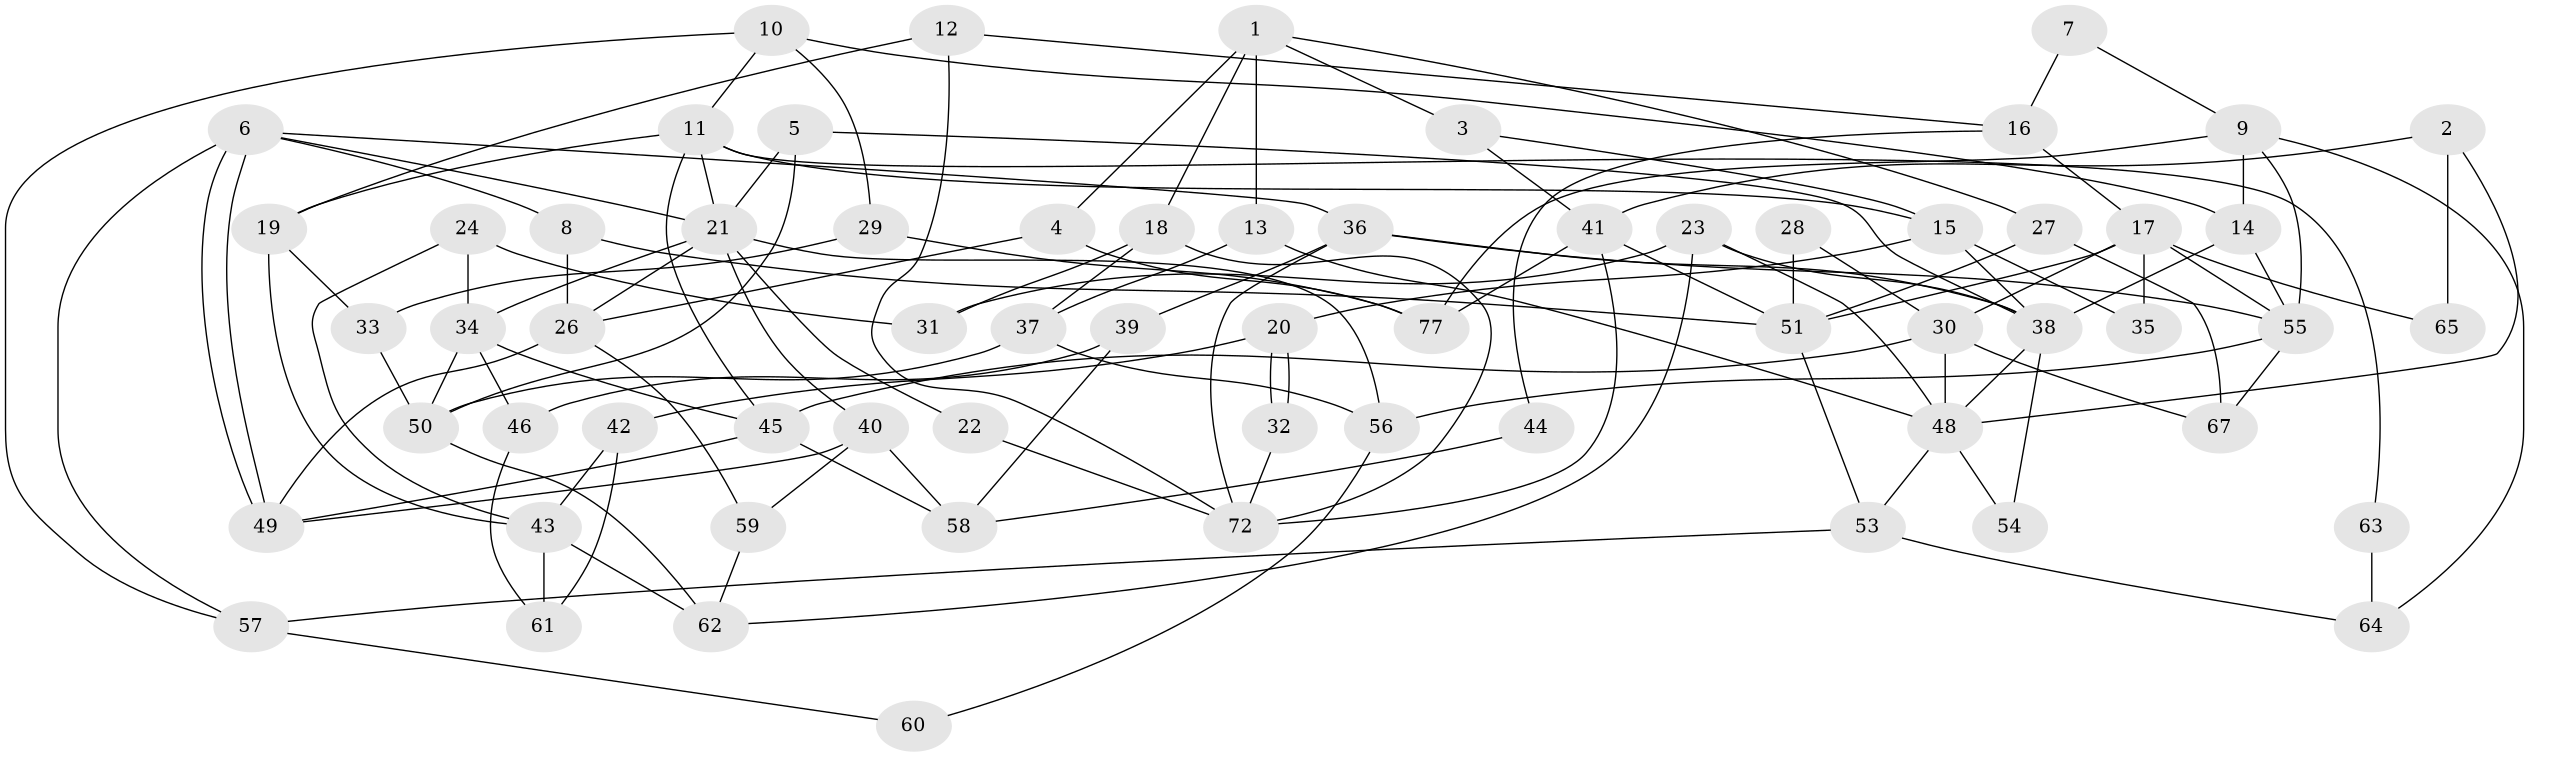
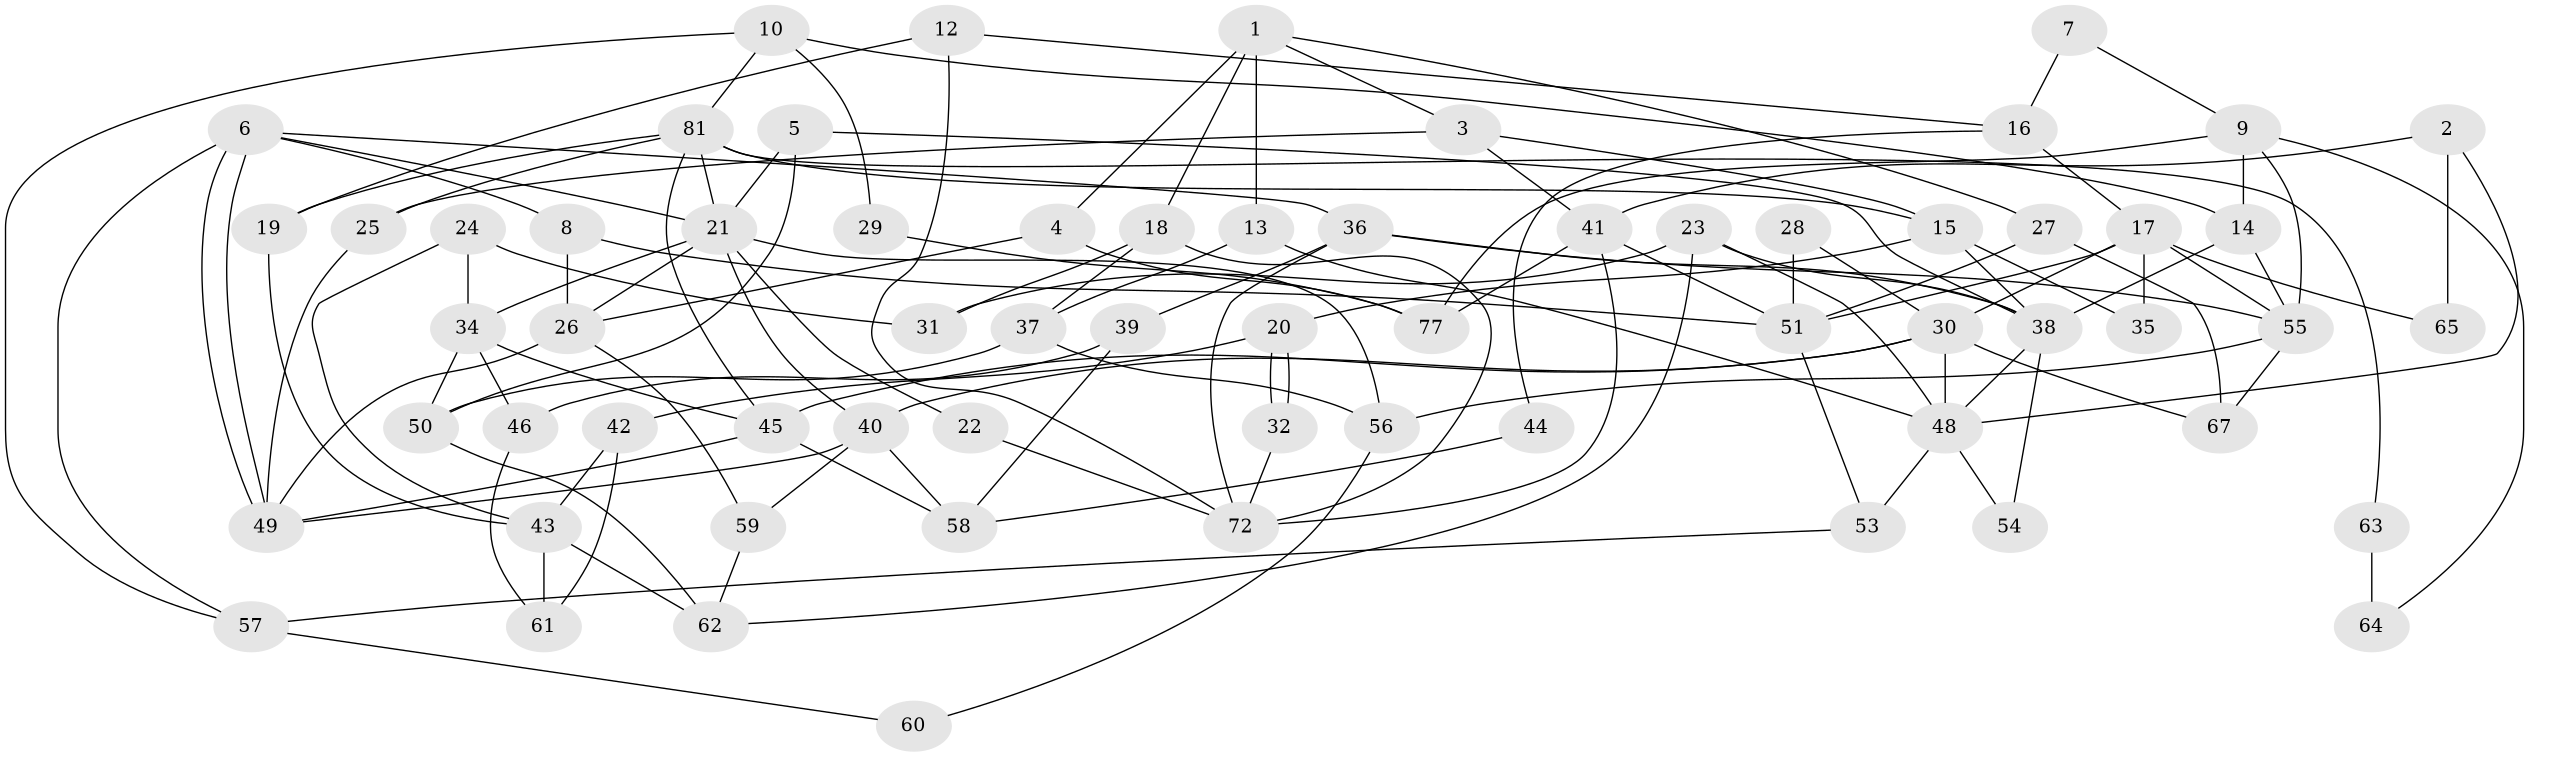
node "11": label "11" -> "81"
node "25": added
node "33": removed
edge "30" -- "40": added
edge "53" -- "64": removed
